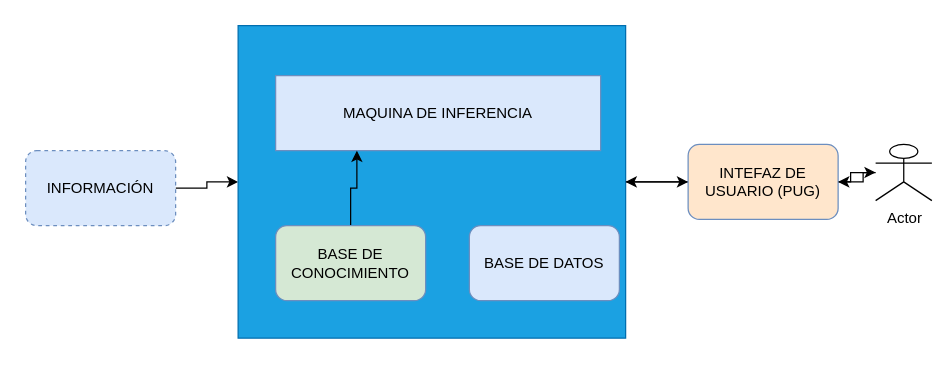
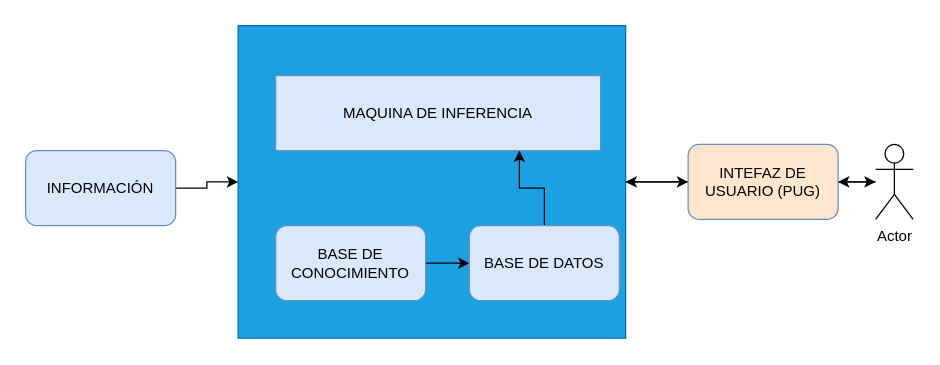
node "Actor": size 56x56 -> 38x75
node "INFORMACIÓN": style dashed -> solid
edge "BASE DE DATOS" -> "MAQUINA DE INFERENCIA": added
edge "BASE DE CONOCIMIENTO" -> "MAQUINA DE INFERENCIA": now "BASE DE CONOCIMIENTO" -> "BASE DE DATOS"
node "BASE DE CONOCIMIENTO": fillcolor #d5e8d4 -> #dae8fc
